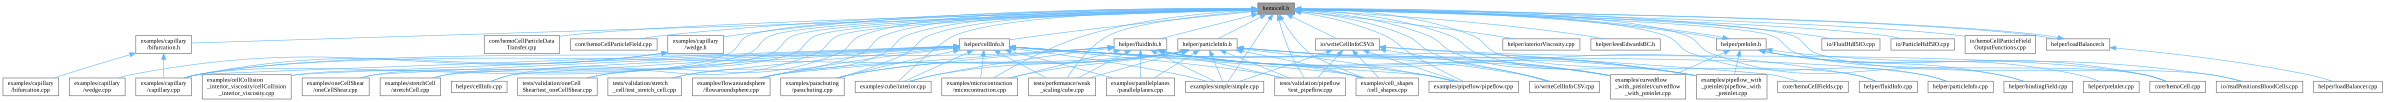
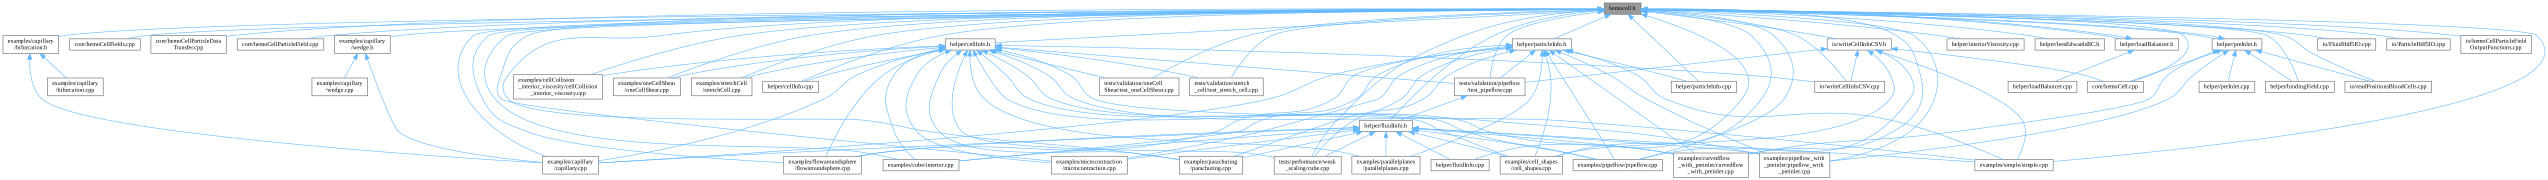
edge "core/hemoCellFields.cpp" -> "io/writeCellInfoCSV.h": now "core/hemoCellFields.cpp" -> "hemocell.h"
edge "tests/validation/pipeflow /test_pipeflow.cpp" -> "helper/fluidInfo.h": reversed
